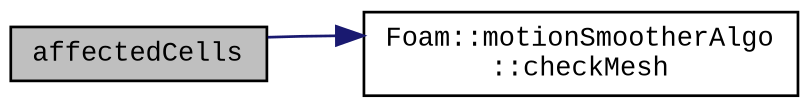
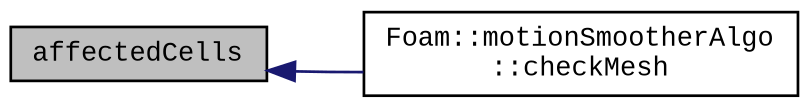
edge "affectedCells" -> "Foam::motionSmootherAlgo ::checkMesh": reversed
